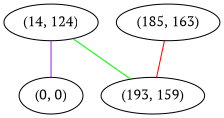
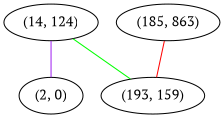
node "(185, 163)": label "(185, 163)" -> "(185, 863)"
node "(0, 0)": label "(0, 0)" -> "(2, 0)"
